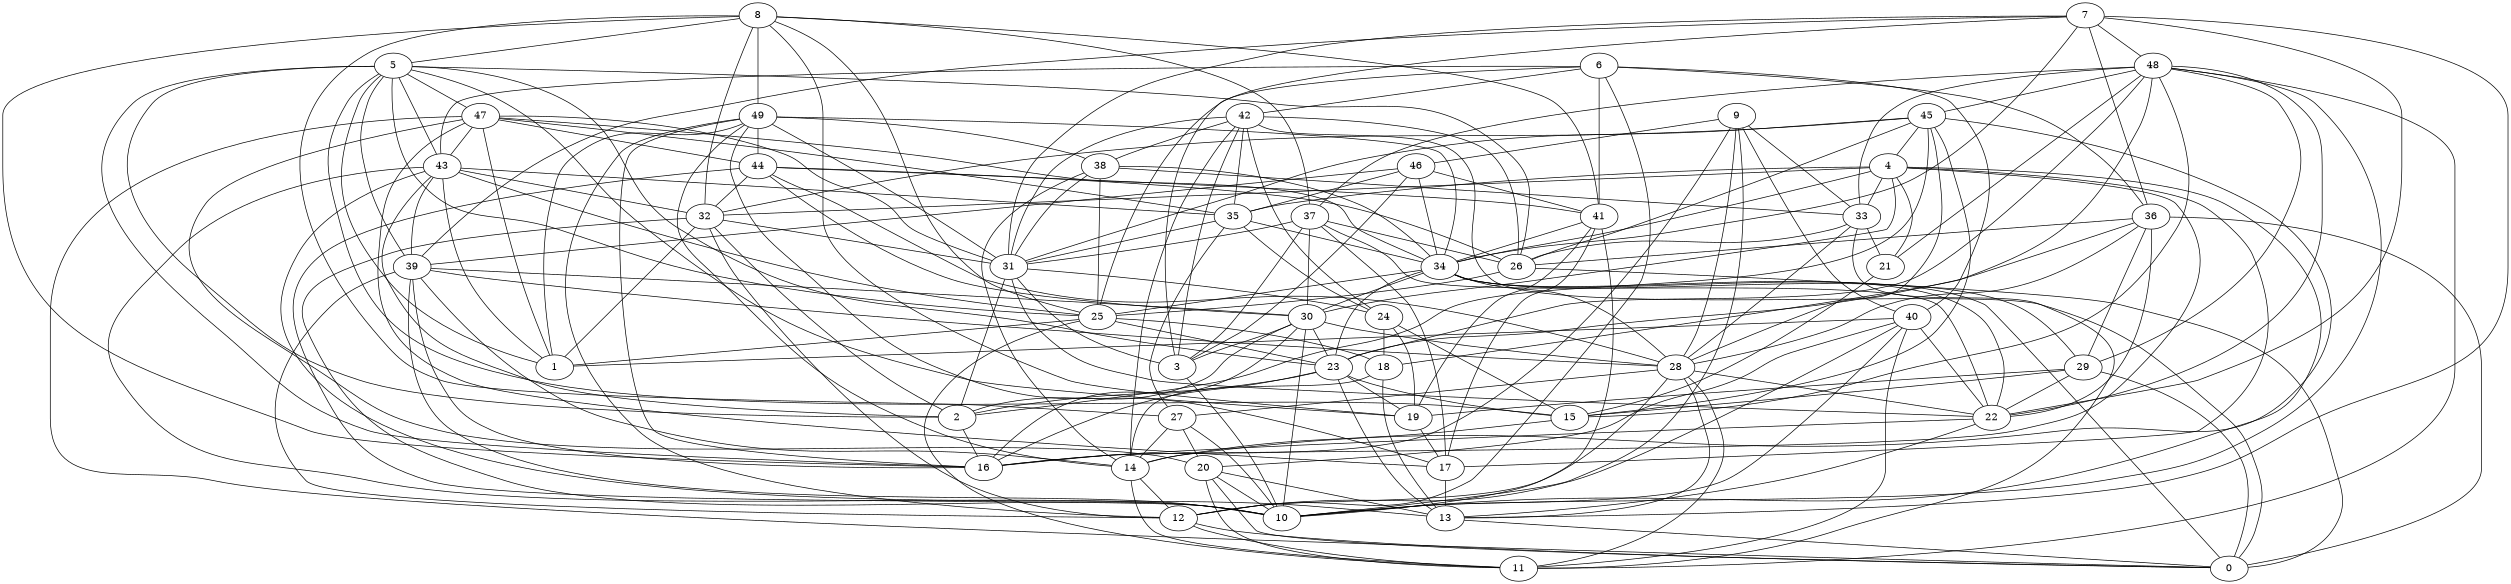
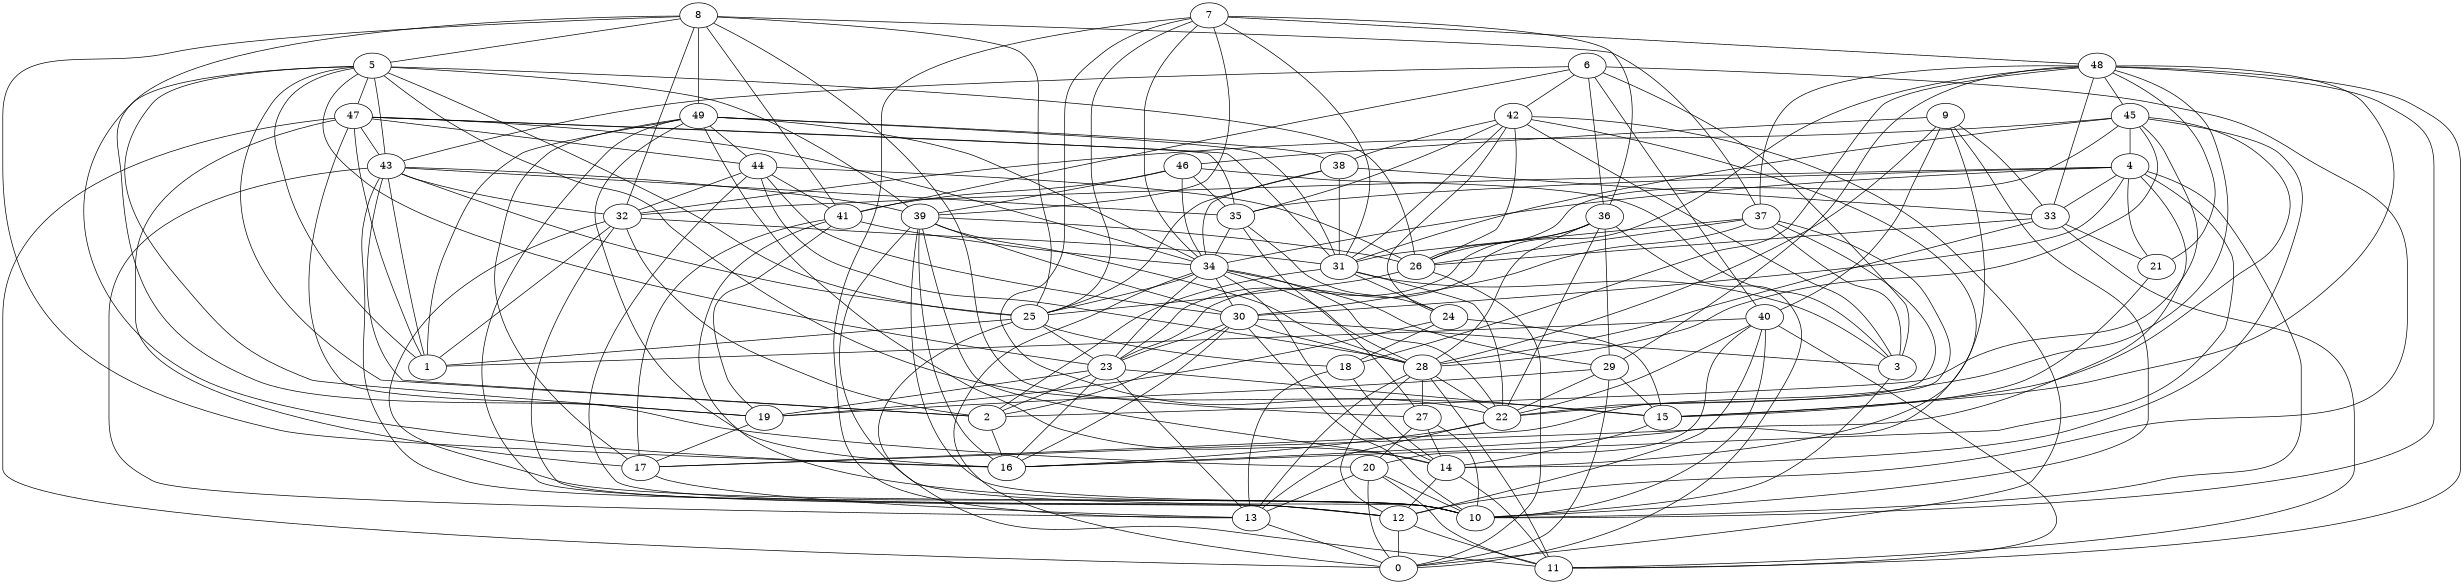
edge "39" -- "26": added
edge "35" -- "31": removed
edge "38" -- "14": now "34" -- "14"
